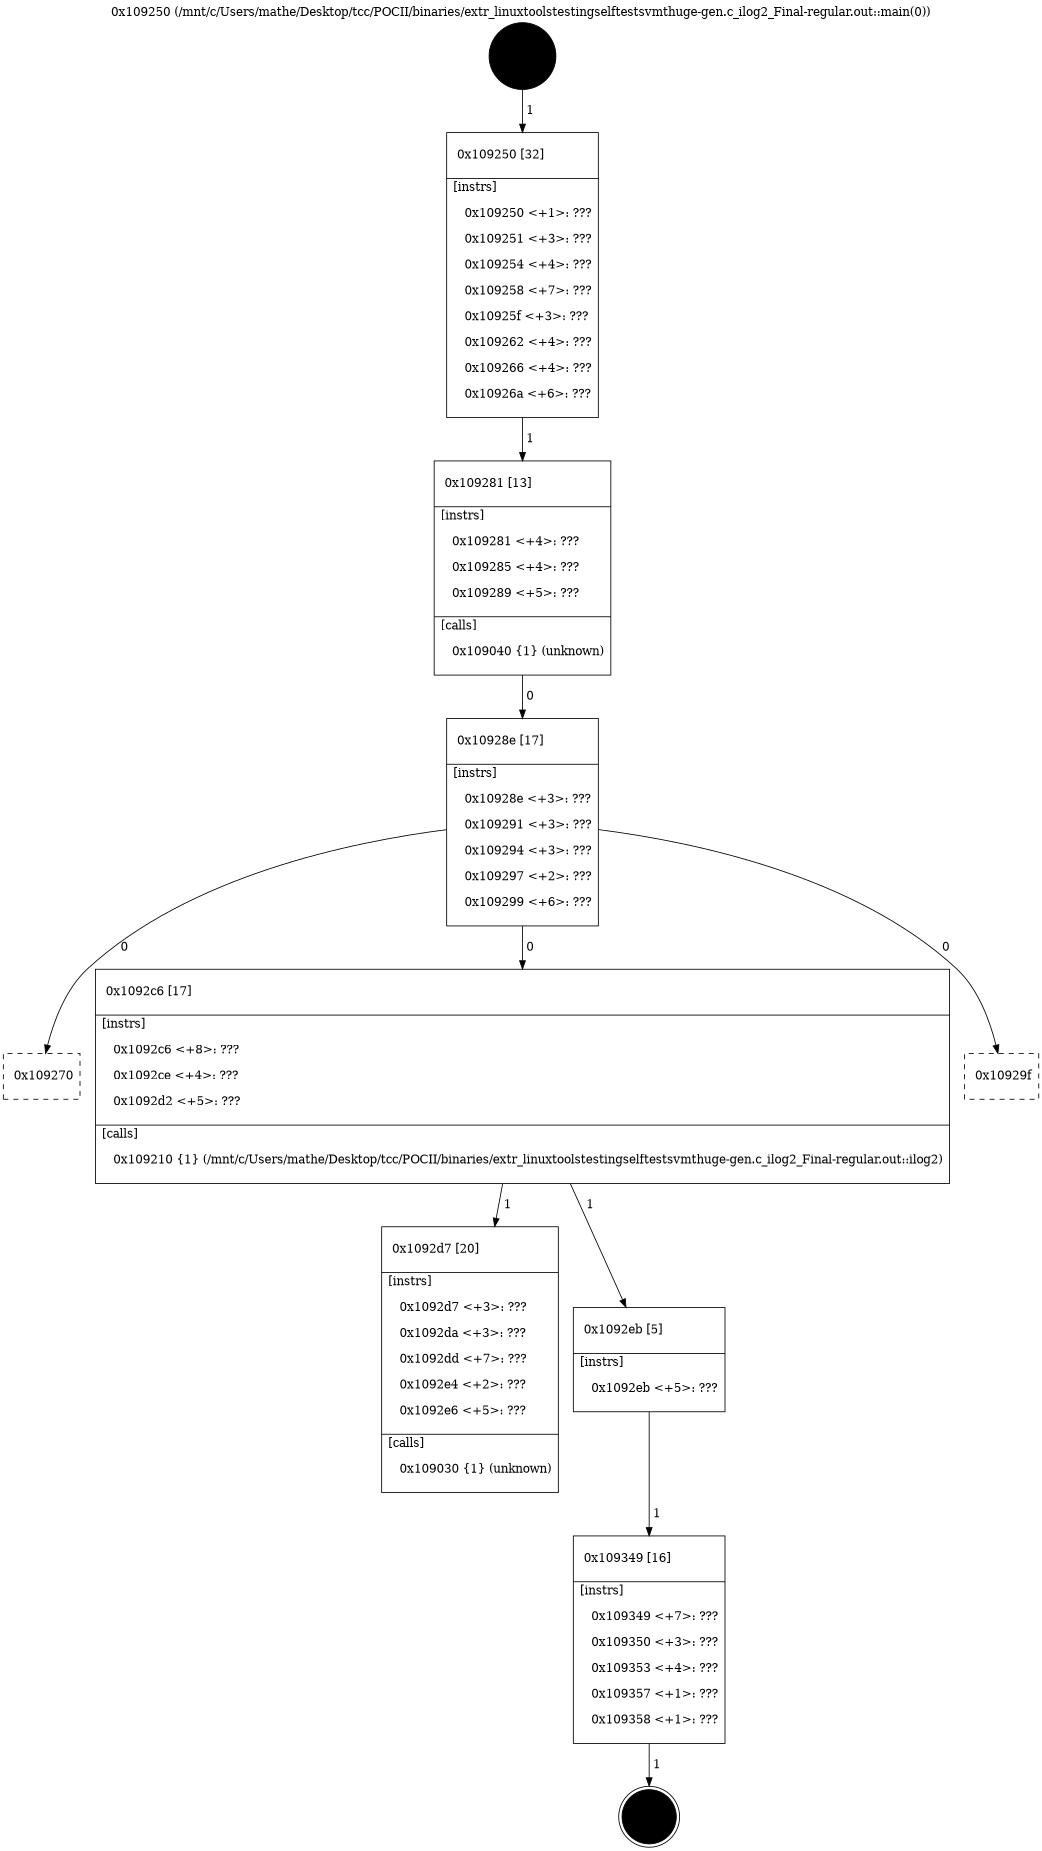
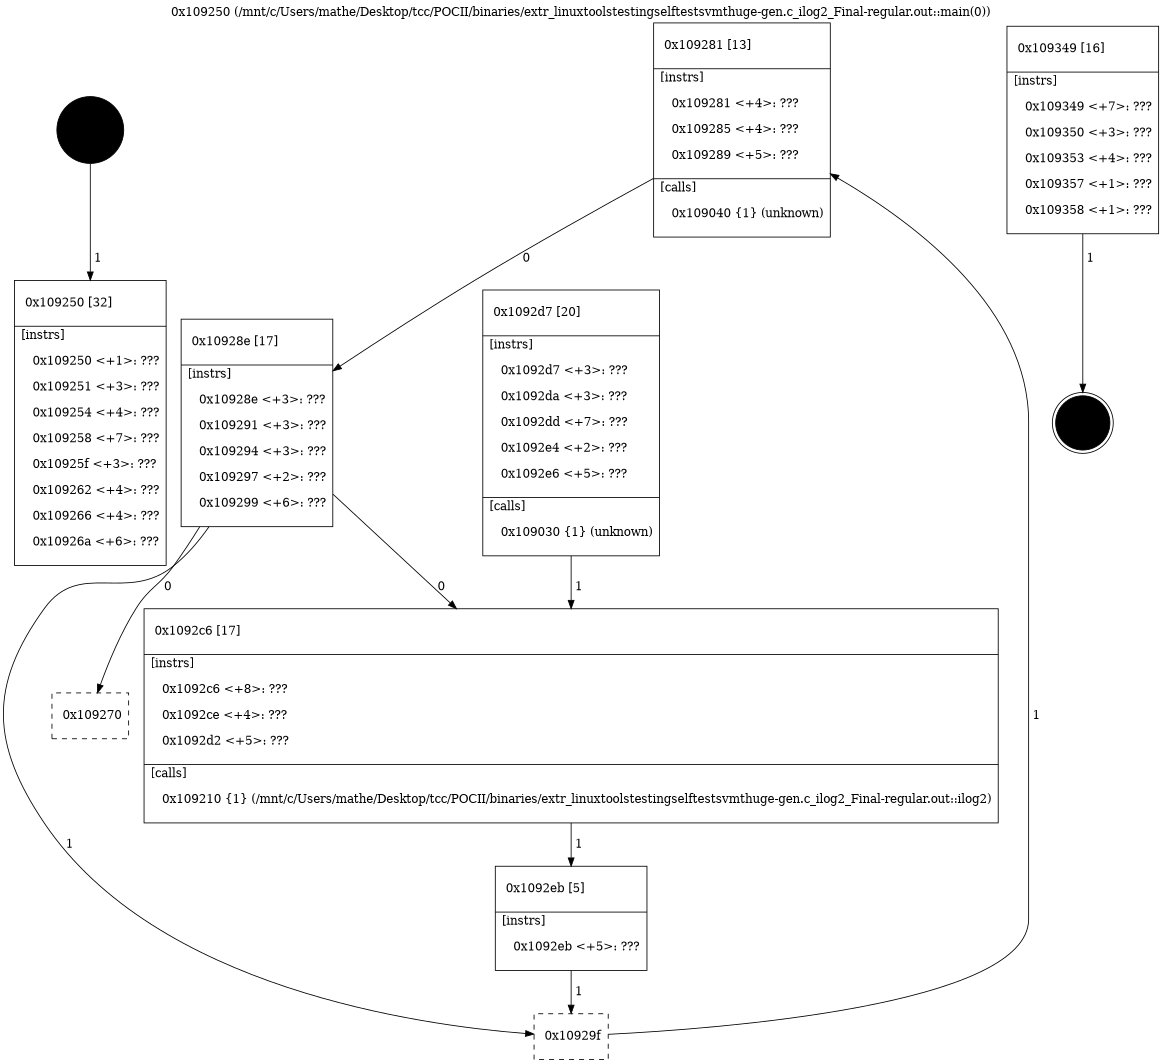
edge "0x109250 [32]" -> "0x109281 [13]": now "0x10929f" -> "0x109281 [13]"
edge "0x10928e [17]" -> "0x10929f": label " 0" -> " 1"
edge "0x1092c6 [17]" -> "0x1092d7 [20]": reversed
edge "0x1092eb [5]" -> "0x109349 [16]": now "0x1092eb [5]" -> "0x10929f"
